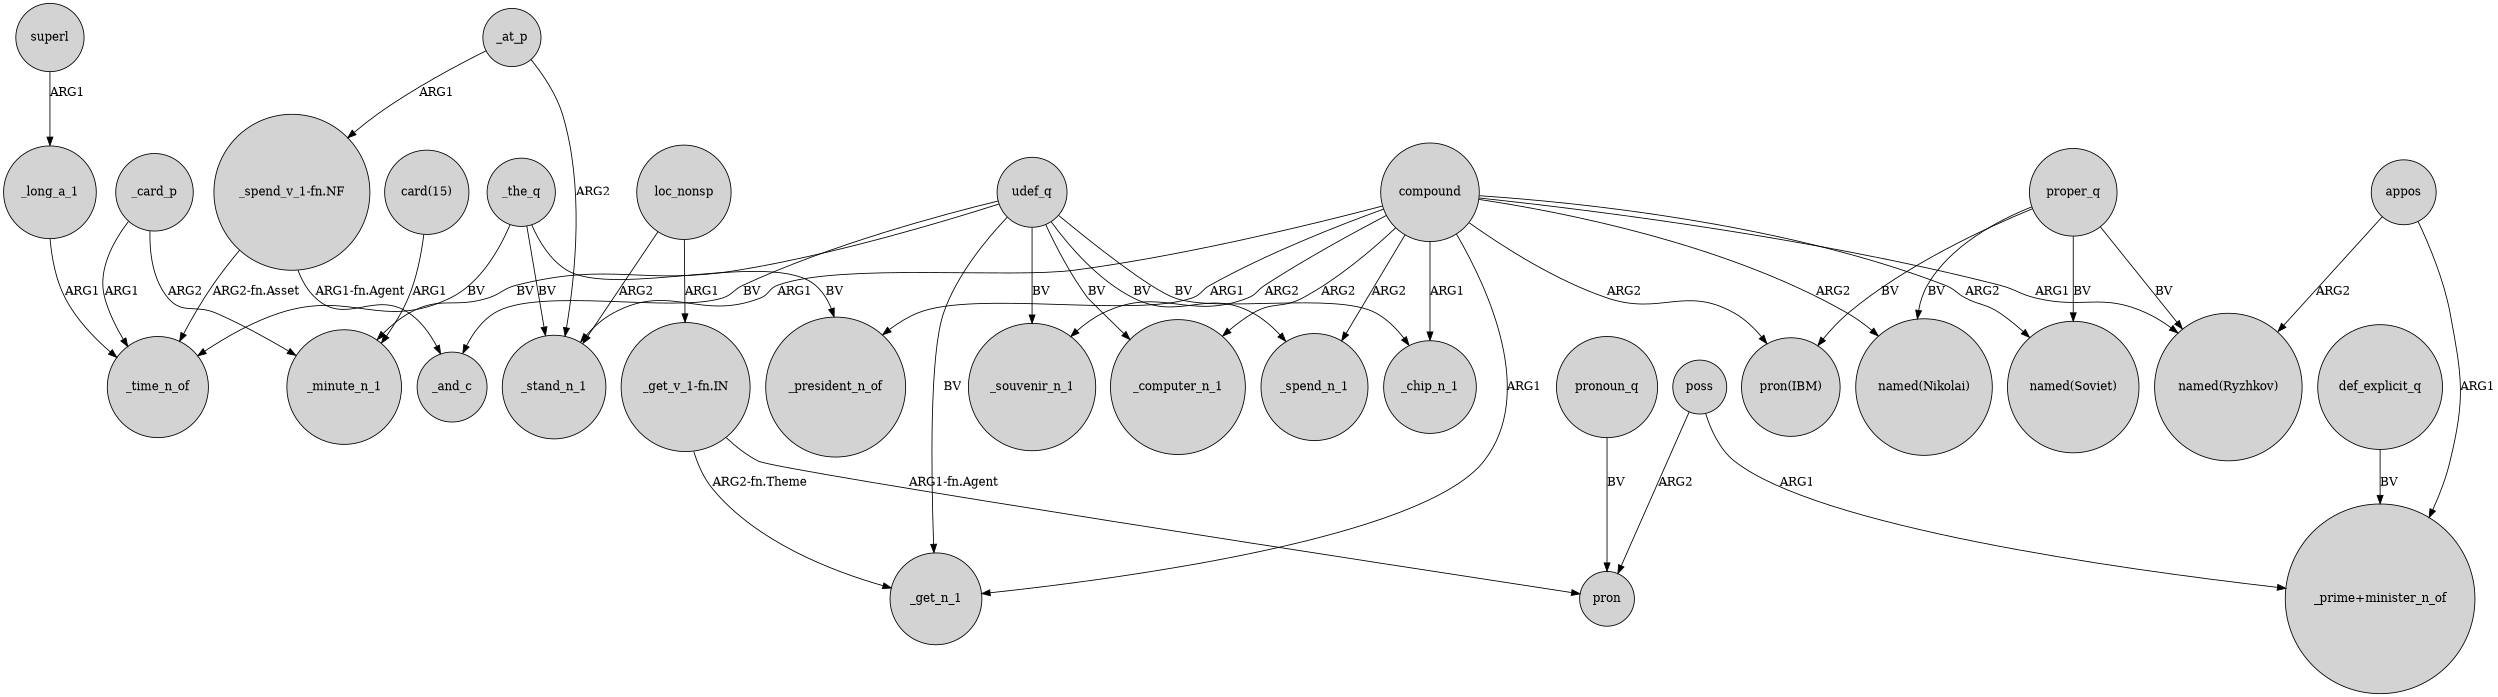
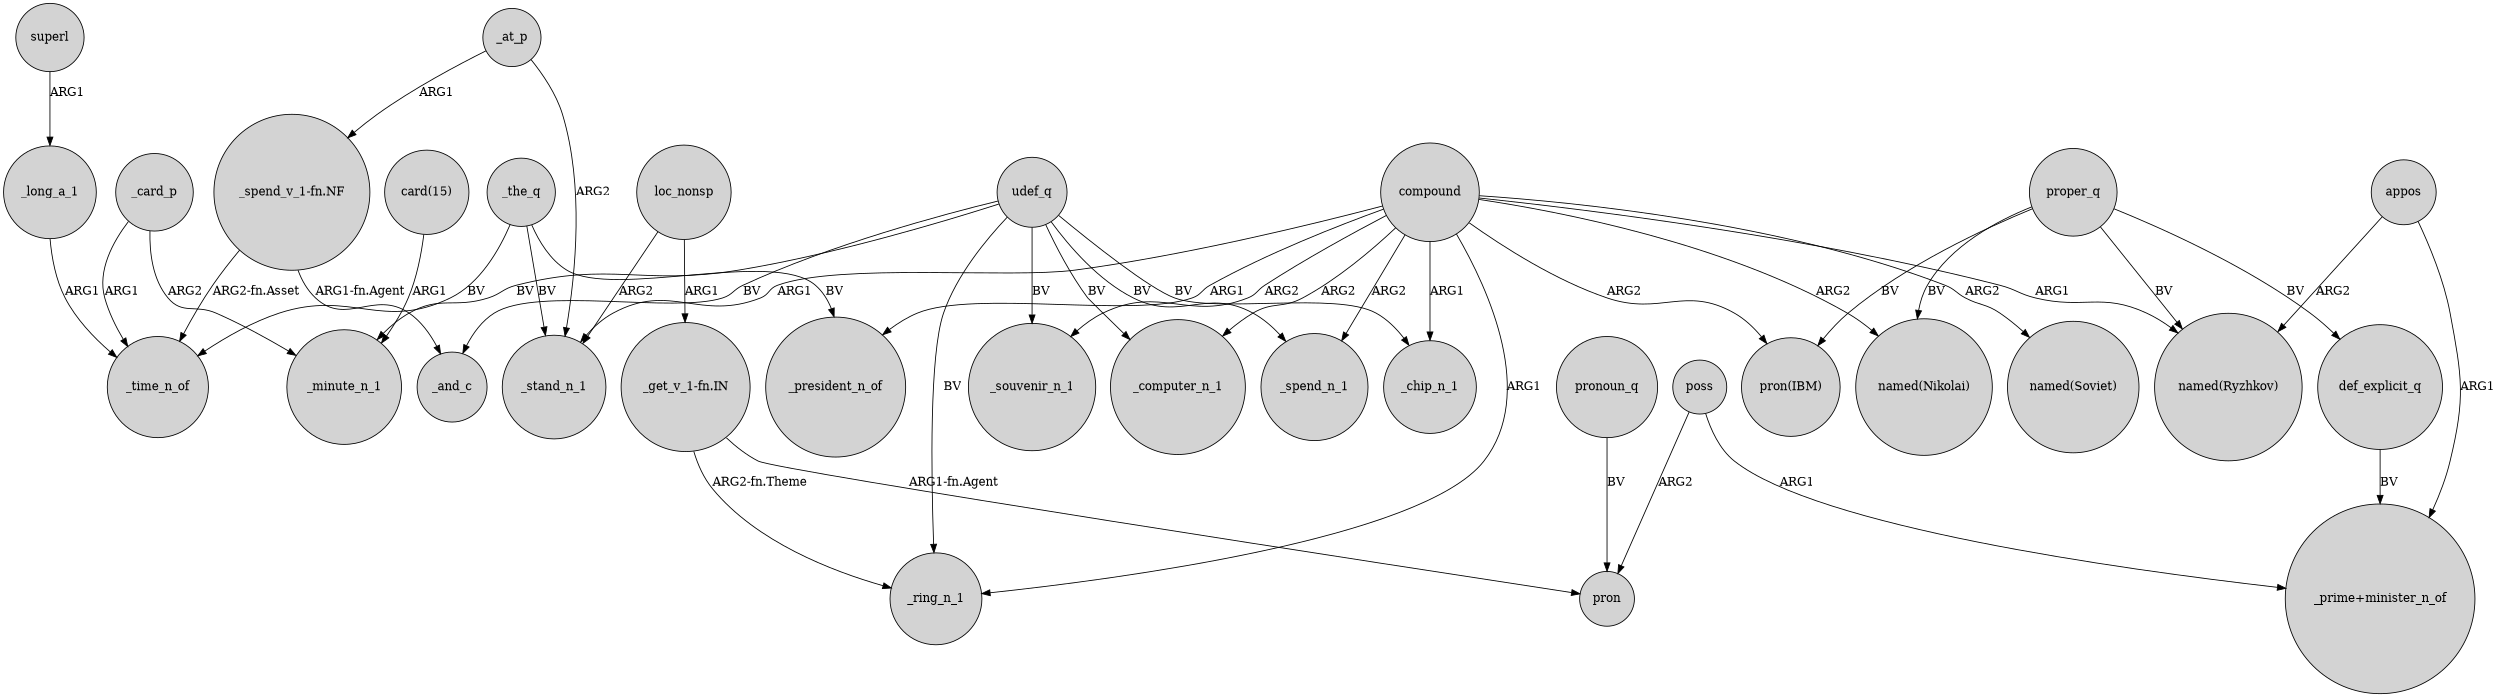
edge "proper_q" -> "named(Soviet)": now "proper_q" -> "def_explicit_q"
node "_get_n_1": label "_get_n_1" -> "_ring_n_1"
